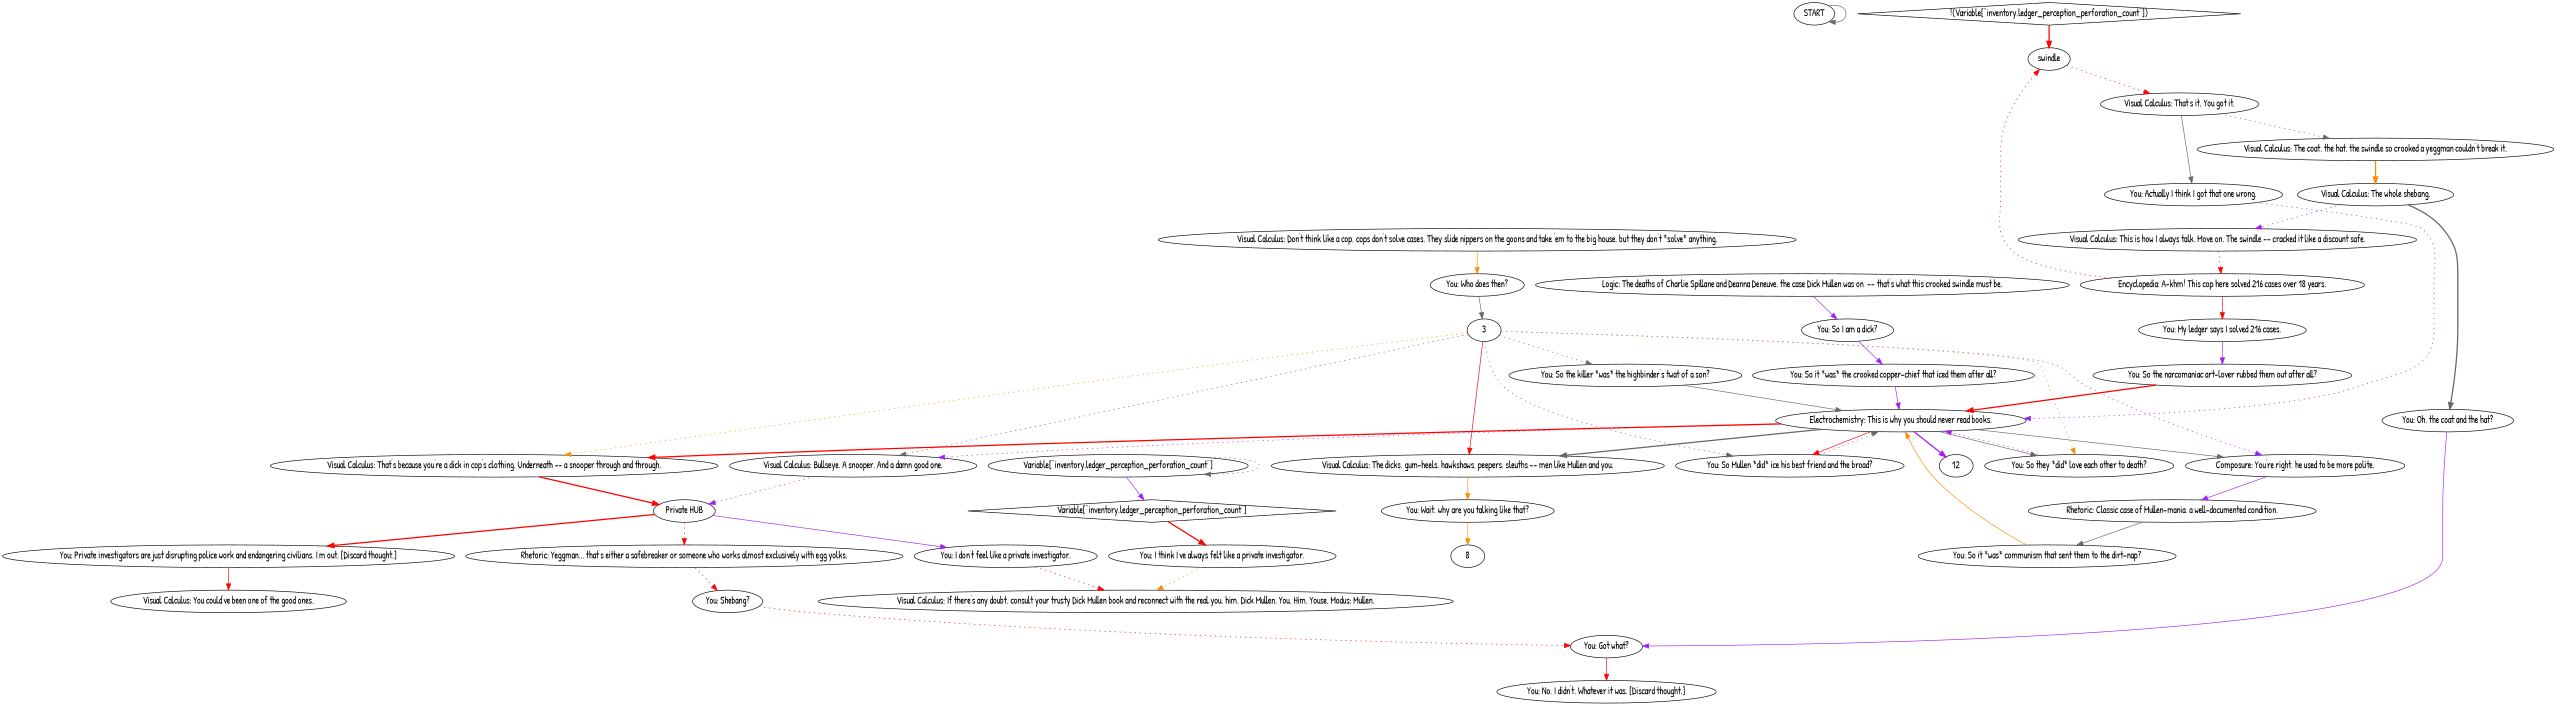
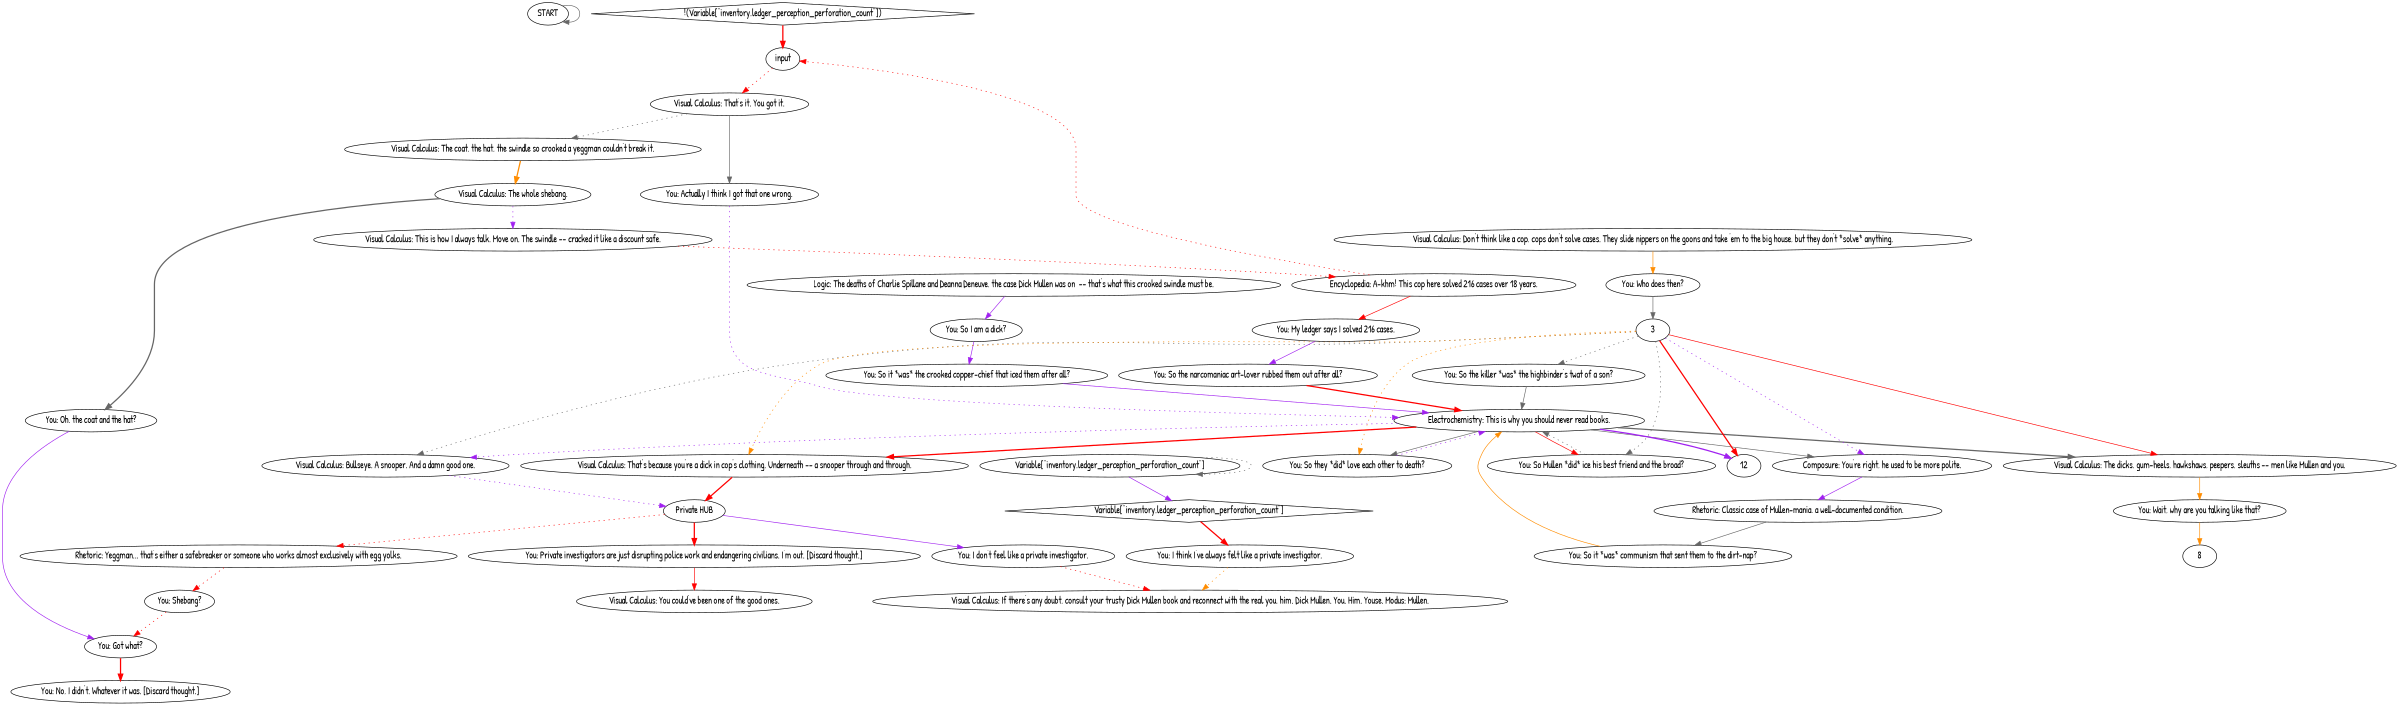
node "swindle": label "swindle" -> "input"
edge "3" -> "12": added
edge "You: Got what?" -> "You: No, I didn't. Whatever it was. [Discard thought.]": style solid -> bold
